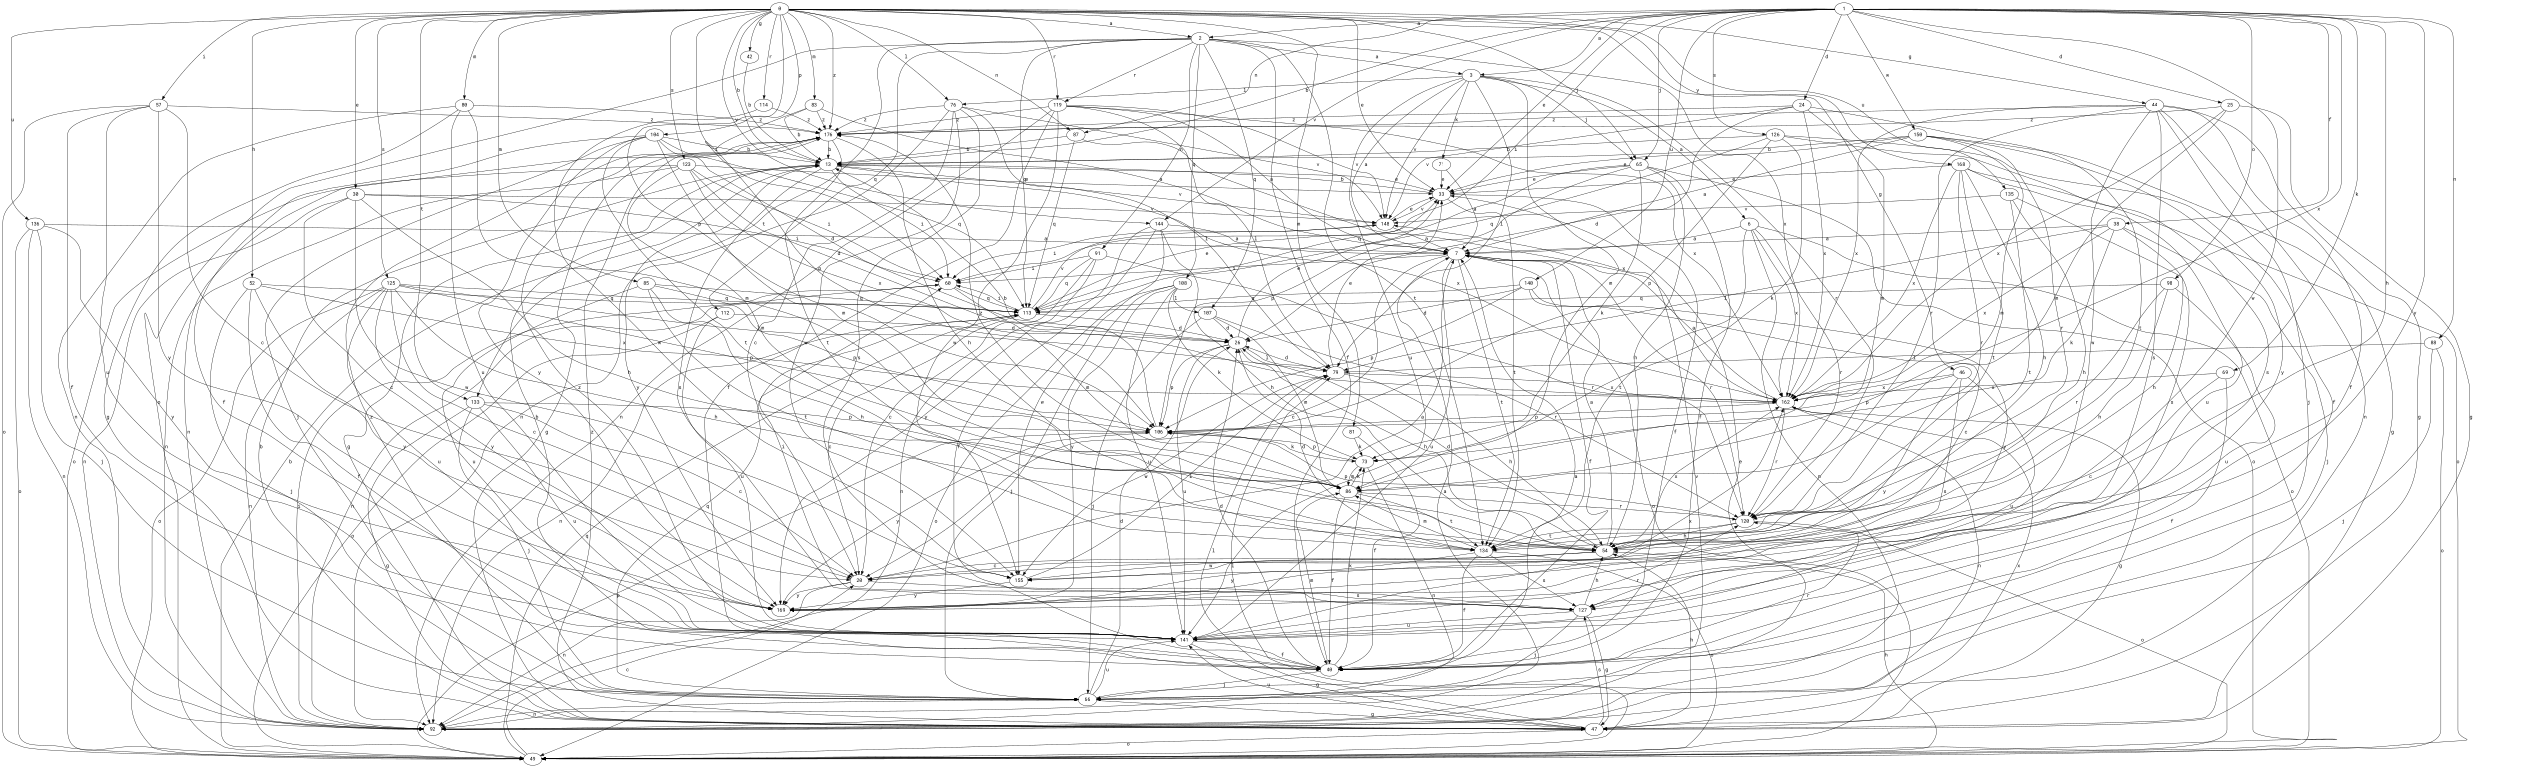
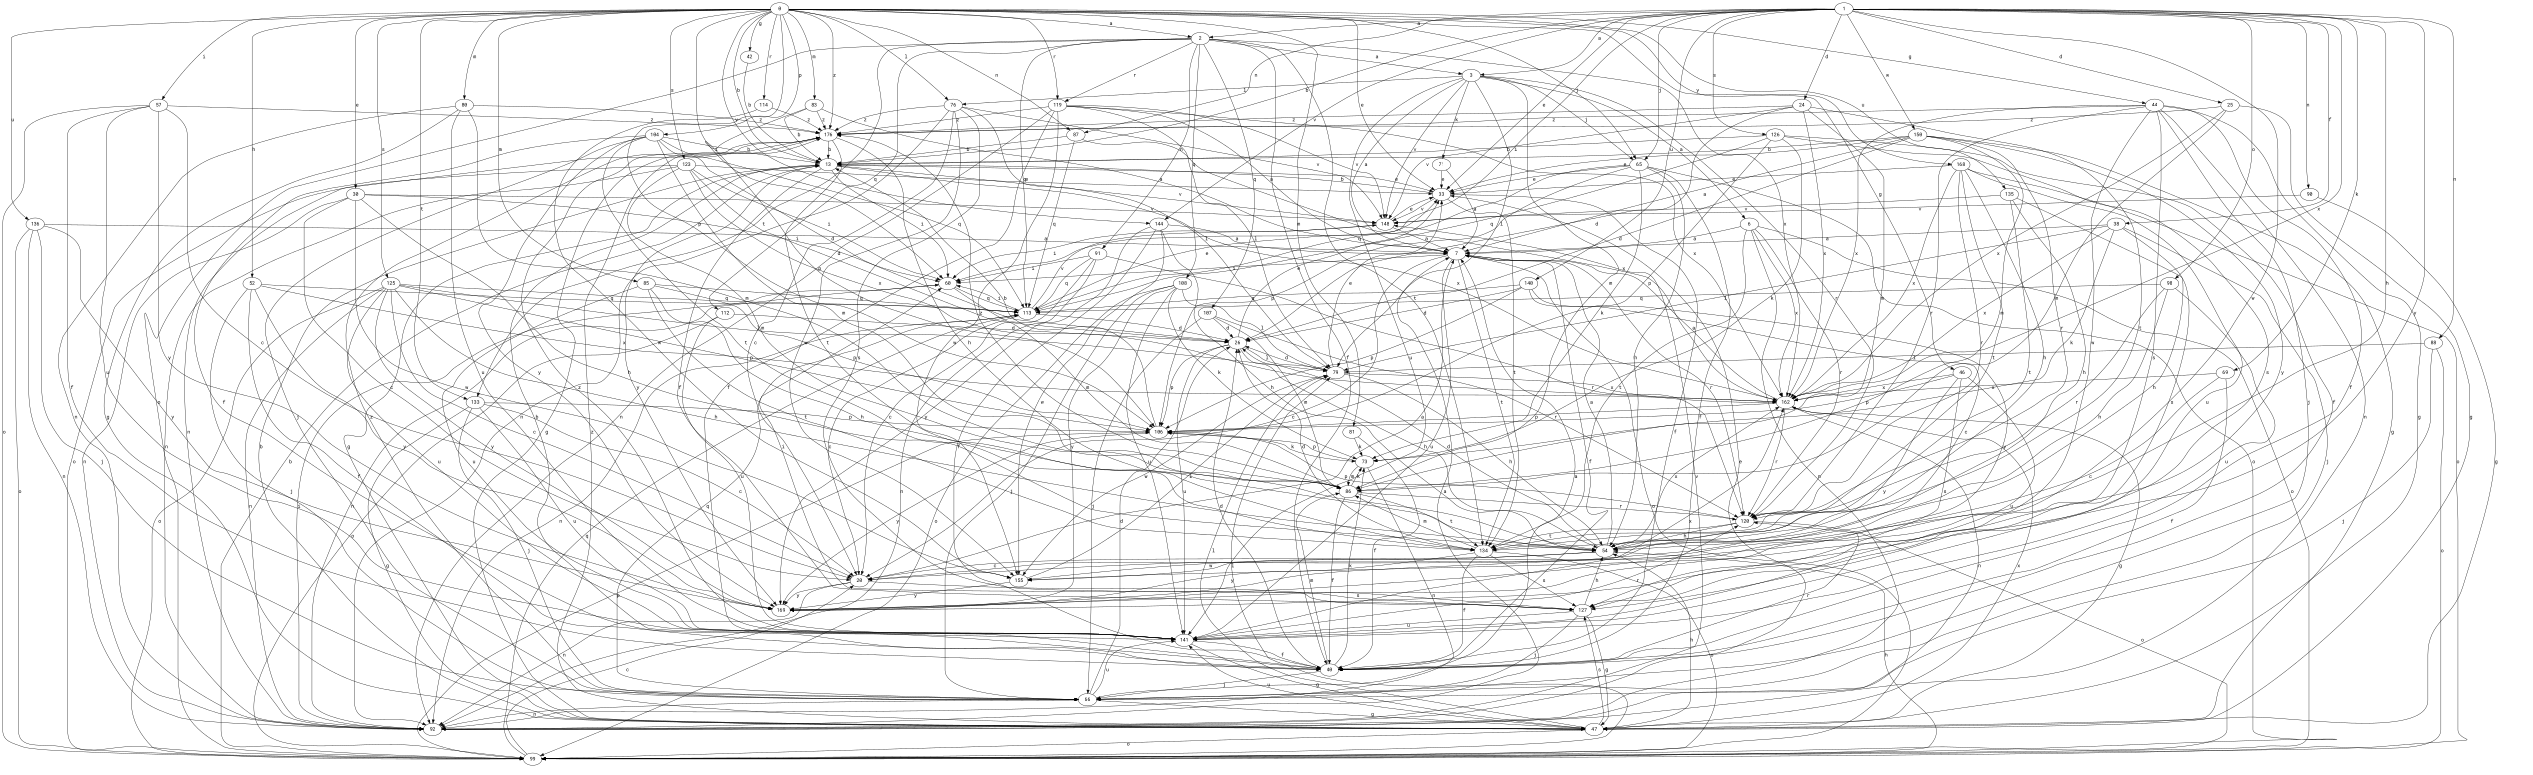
node "90": added
edge "150" -> "26": added, label "d"
edge "108" -> "107": now "108" -> "79"
edge "13" -> "127": label "s" -> "f"
node "49": label "49" -> "99"
